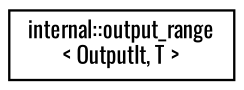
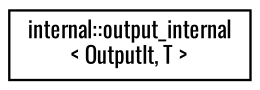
node "internal::output_range < OutputIt, T >": label "internal::output_range < OutputIt, T >" -> "internal::output_internal < OutputIt, T >"
